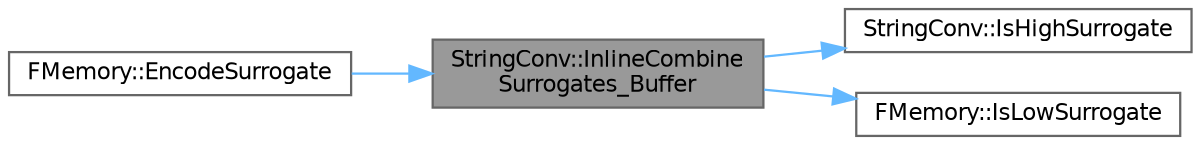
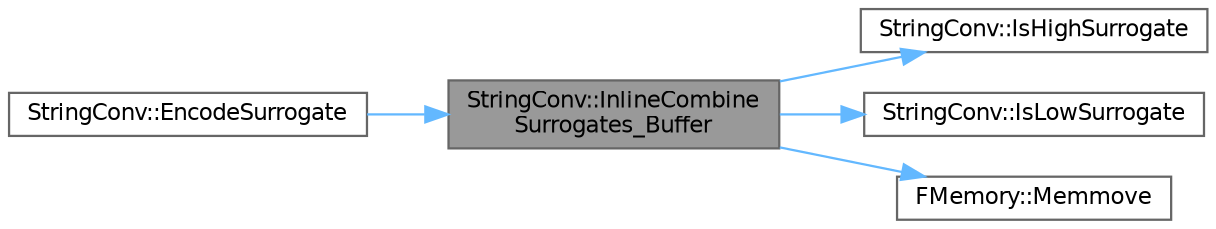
node "FMemory::EncodeSurrogate": label "FMemory::EncodeSurrogate" -> "StringConv::EncodeSurrogate"
node "FMemory::IsLowSurrogate": label "FMemory::IsLowSurrogate" -> "StringConv::IsLowSurrogate"
node "FMemory::Memmove": added
